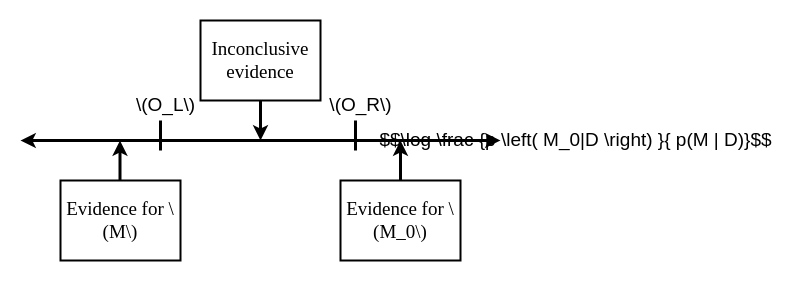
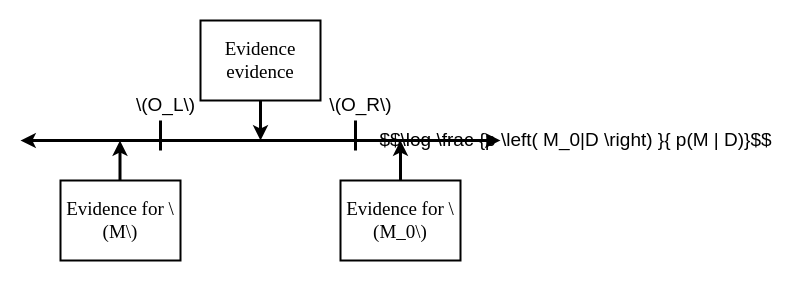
node "Inconclusive evidence": label "Inconclusive evidence" -> "Evidence evidence"
